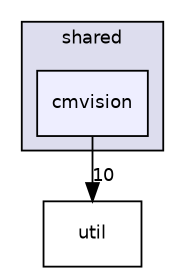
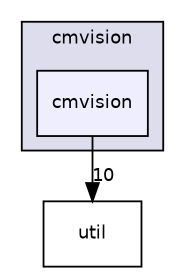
cluster "shared": label "shared" -> "cmvision"
